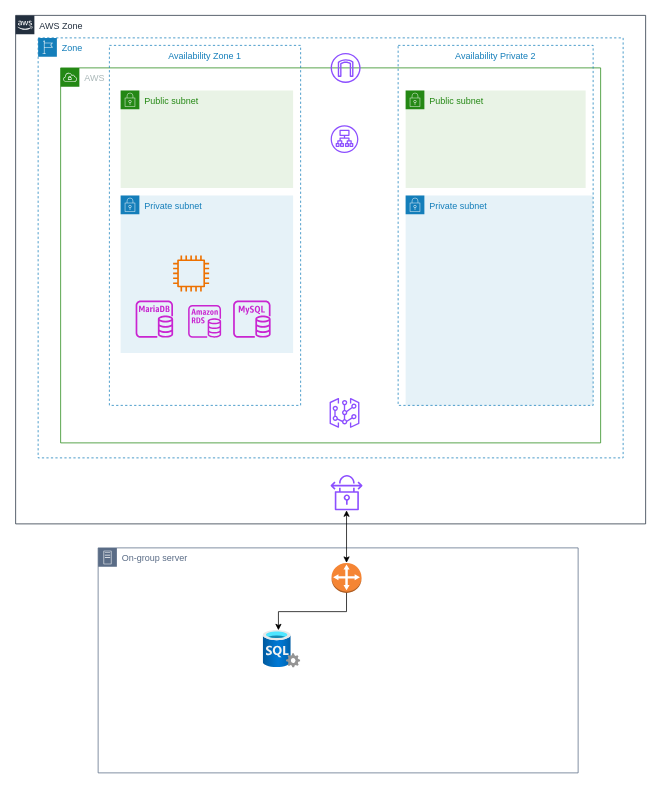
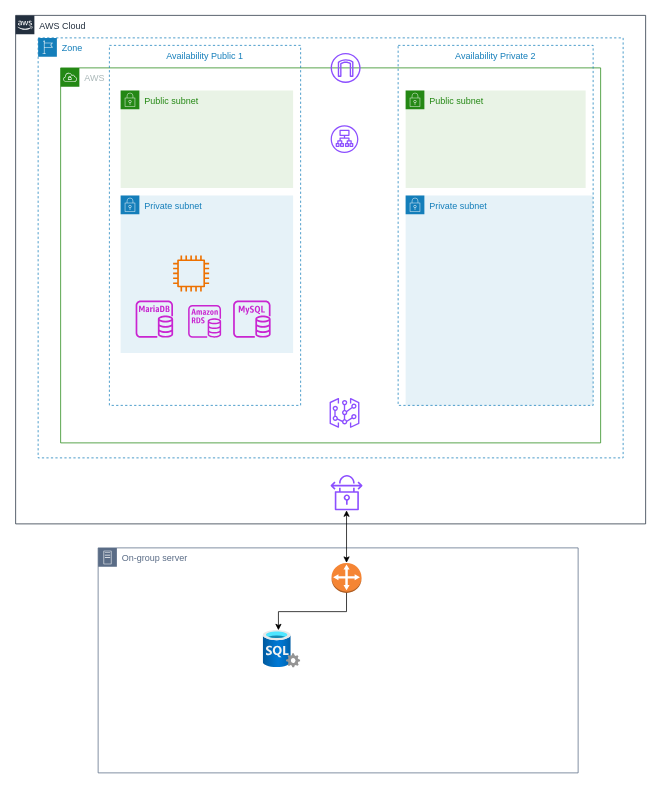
node "AWS Zone": label "AWS Zone" -> "AWS Cloud"
node "Availability Zone 1": label "Availability Zone 1" -> "Availability Public 1"
